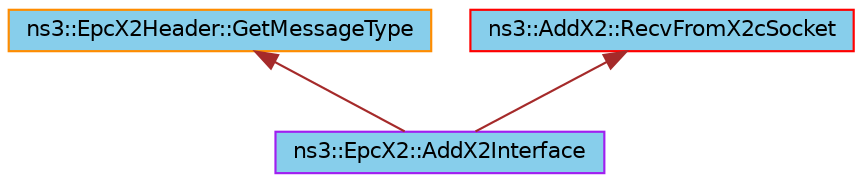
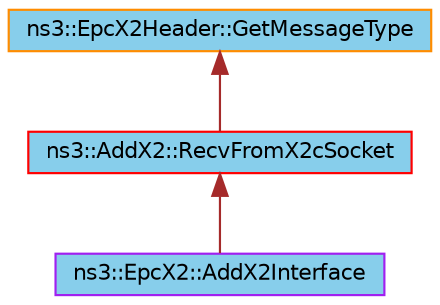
edge "ns3::EpcX2::AddX2Interface" -> "ns3::EpcX2Header::GetMessageType": now "ns3::AddX2::RecvFromX2cSocket" -> "ns3::EpcX2Header::GetMessageType"
